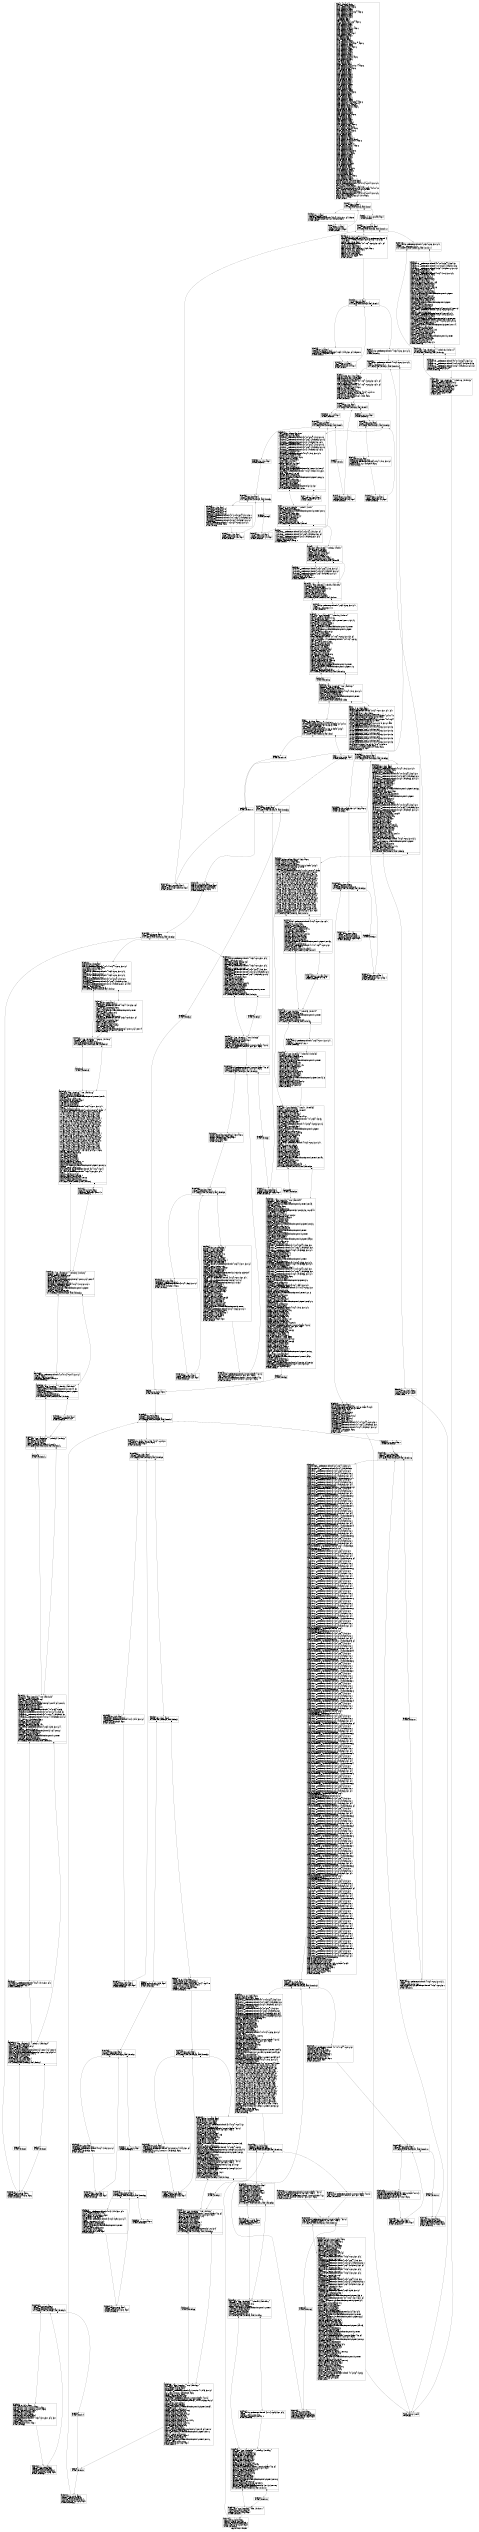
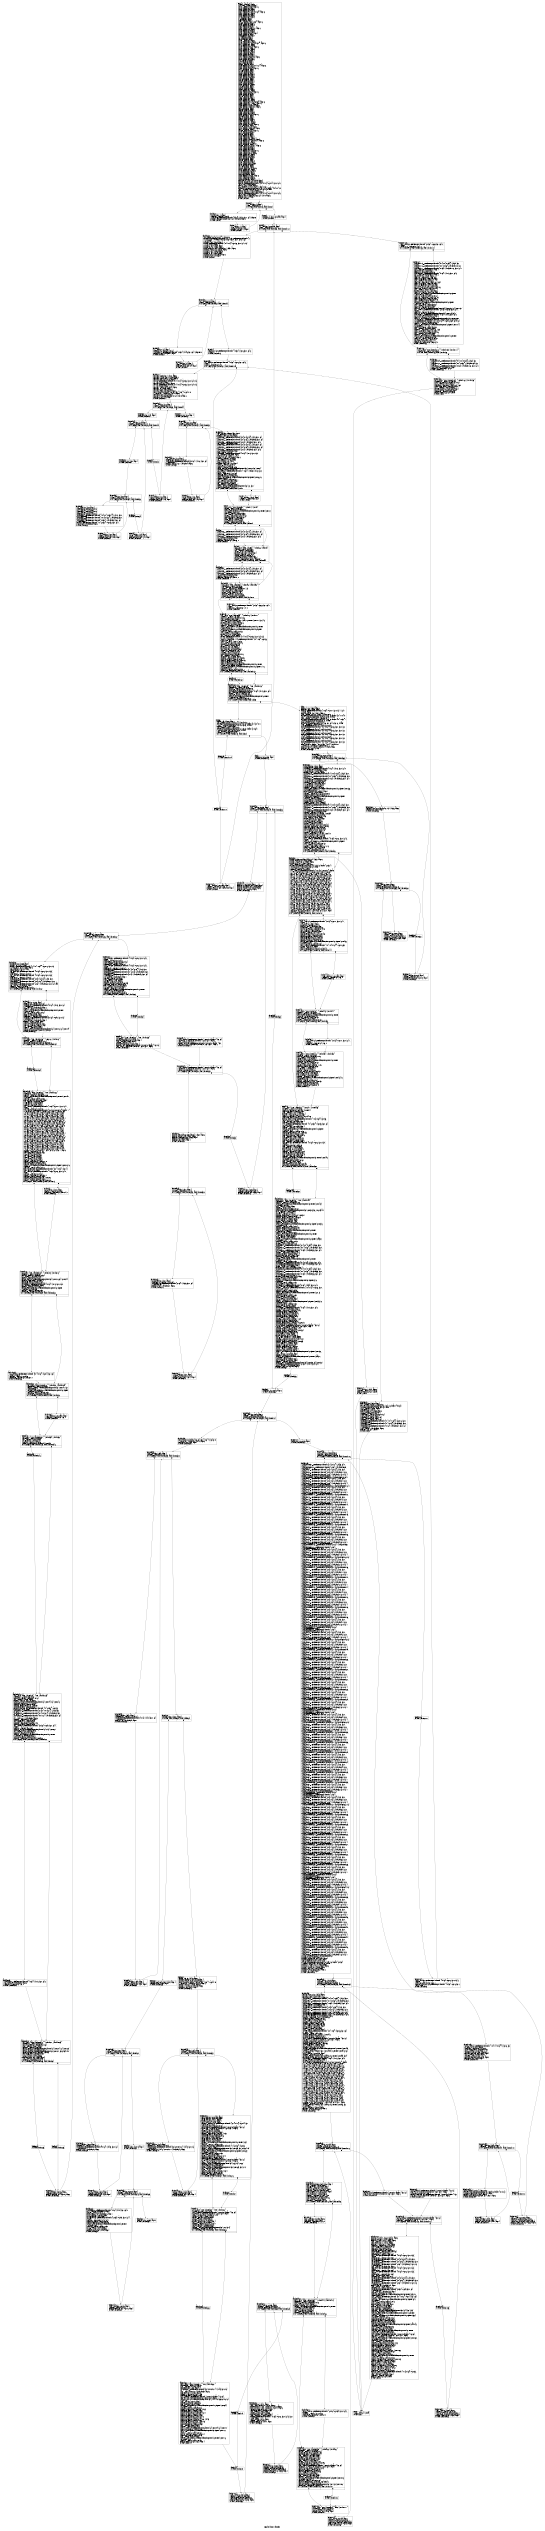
node "for.end320:": removed
